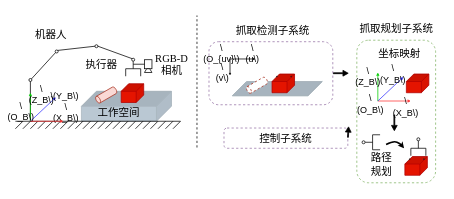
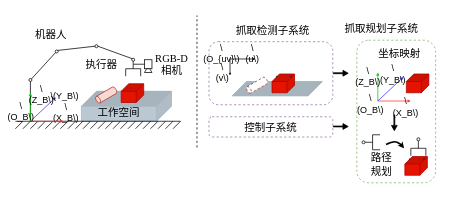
node "抓取规划子系统": moved (396, 30) -> (381, 30)
node "控制子系统": moved (286, 138) -> (271, 127)
